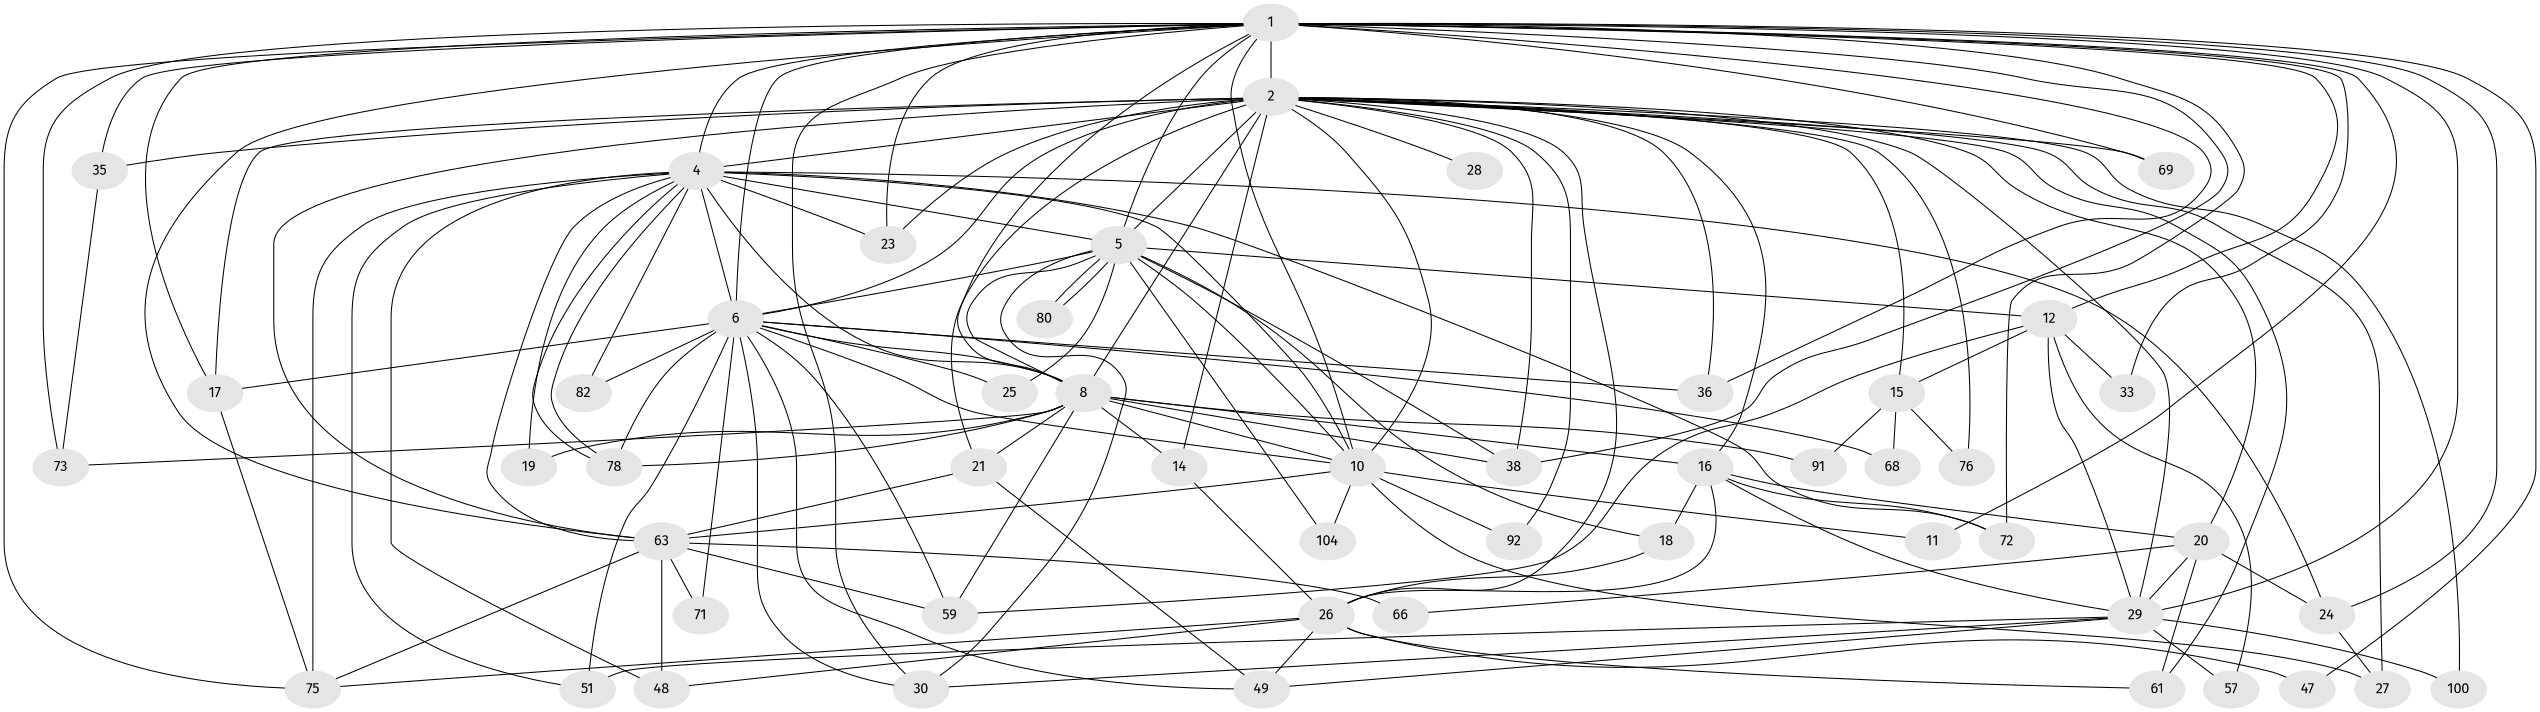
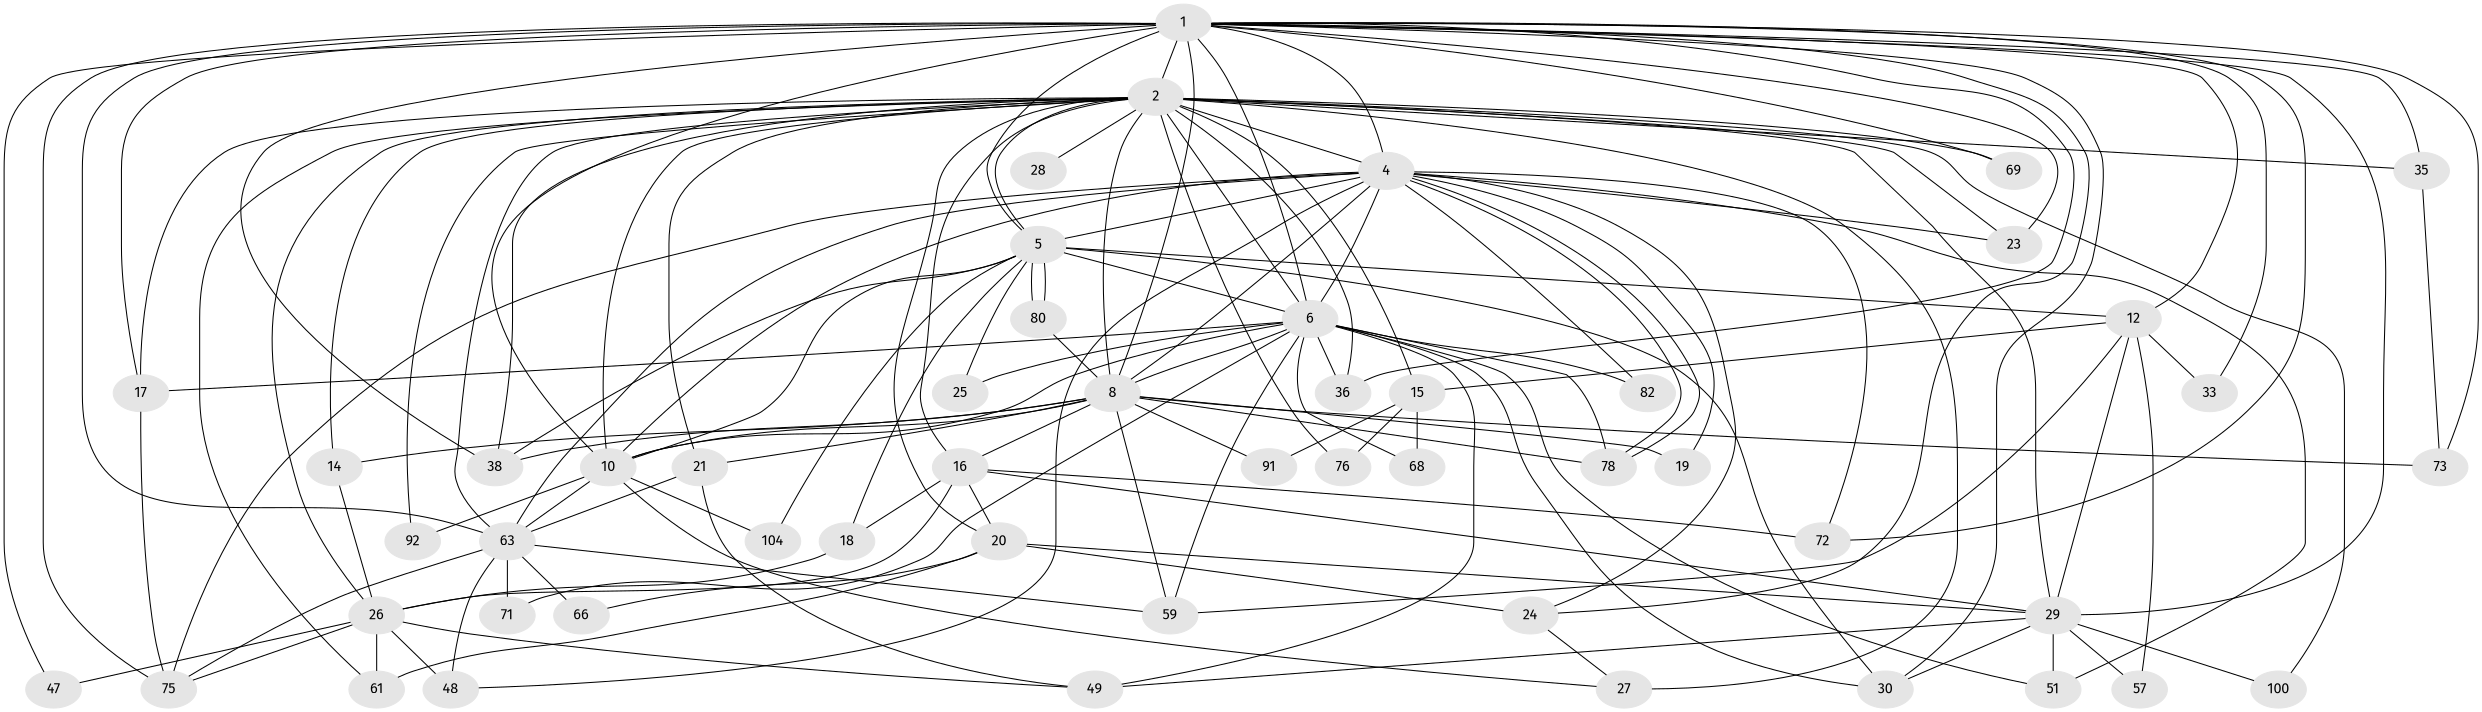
edge "5" -- "8": now "80" -- "8"
node "11": removed
